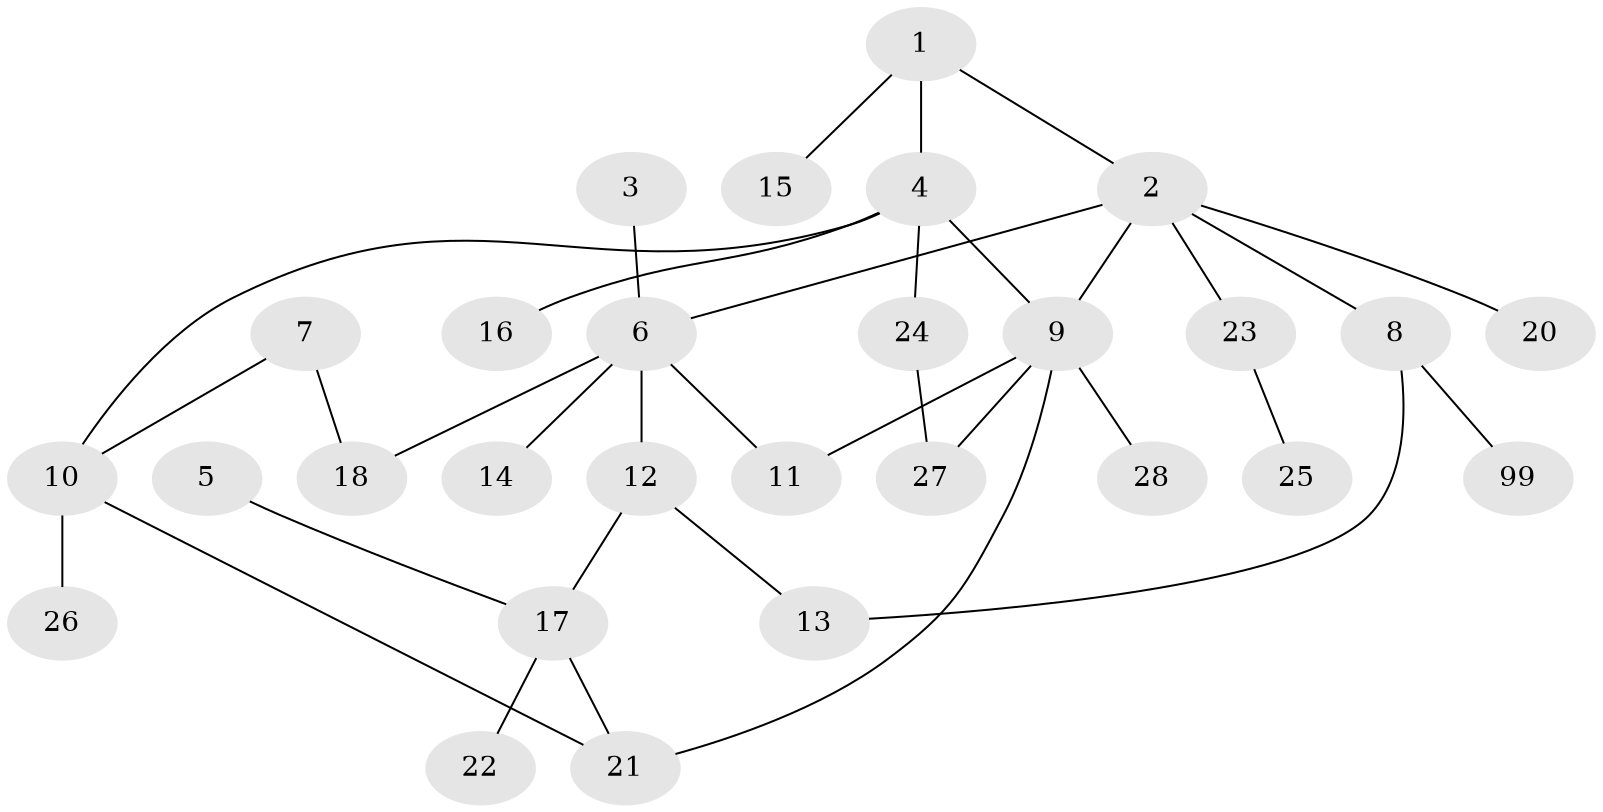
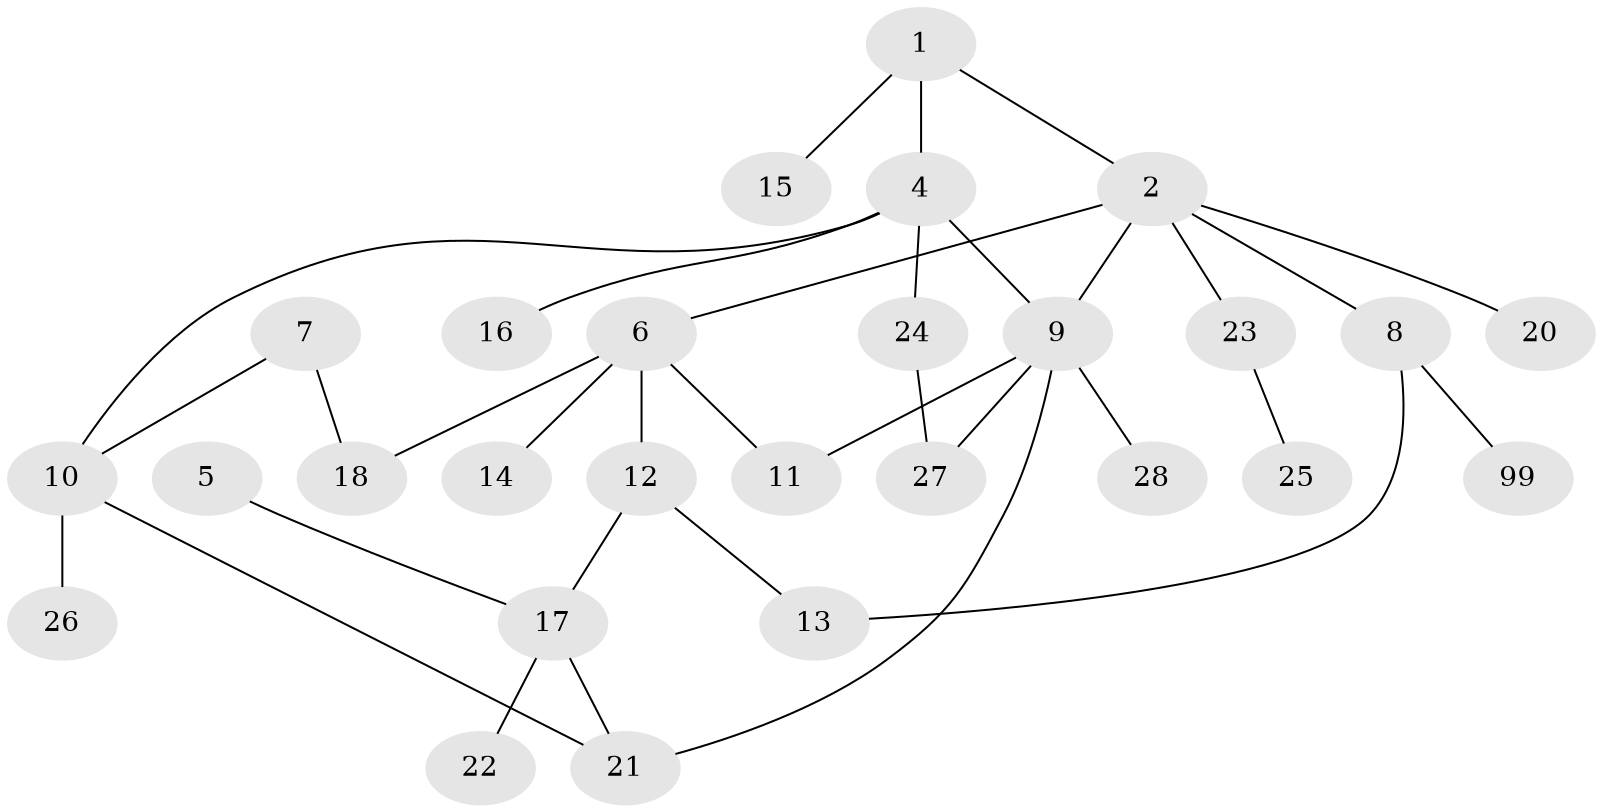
node "3": removed
